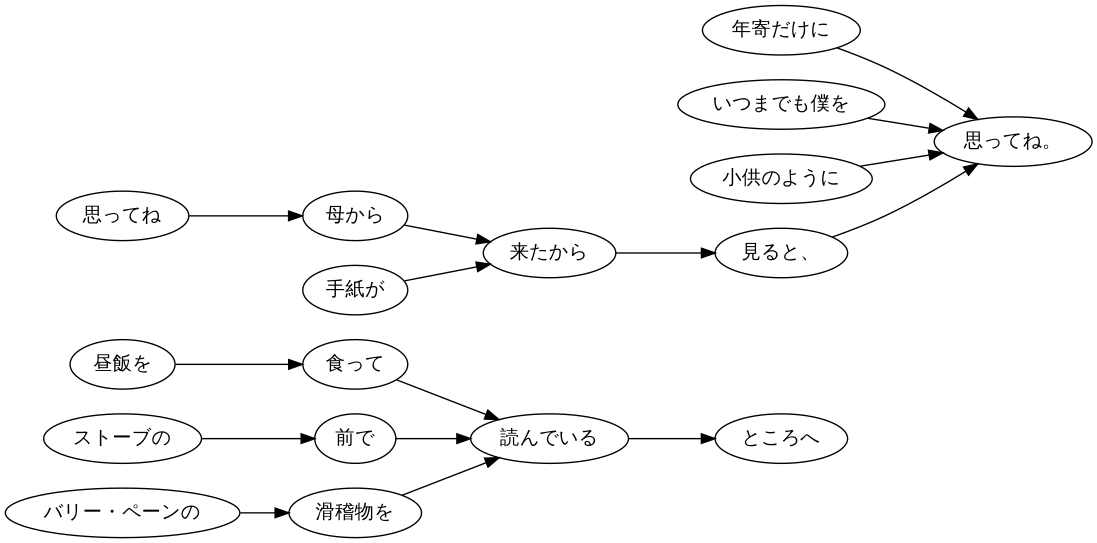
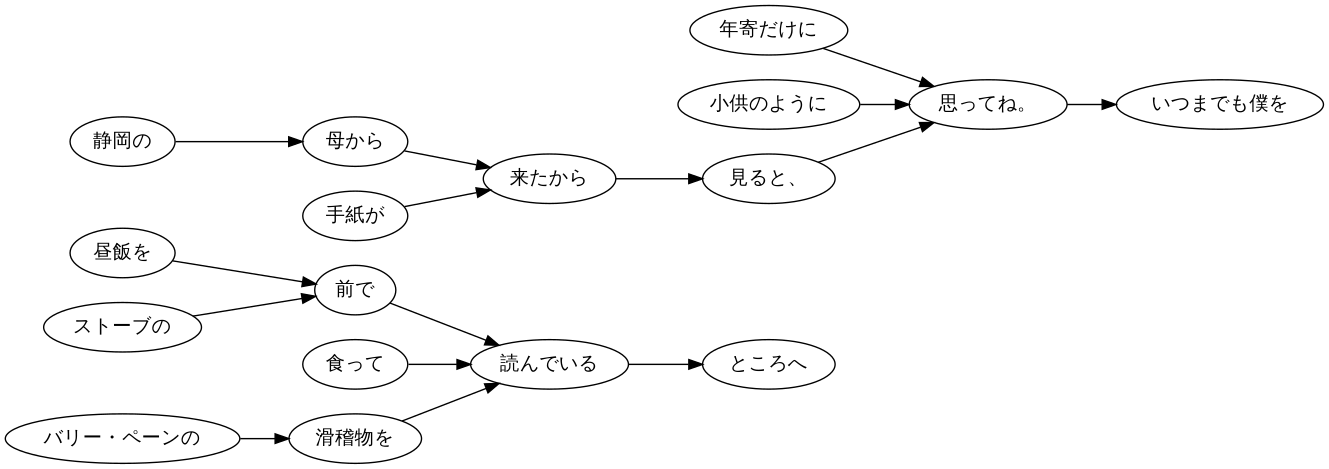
edge "いつまでも僕を" -> "思ってね。": reversed
node "思ってね": label "思ってね" -> "静岡の"
edge "昼飯を" -> "食って": now "昼飯を" -> "前で"
